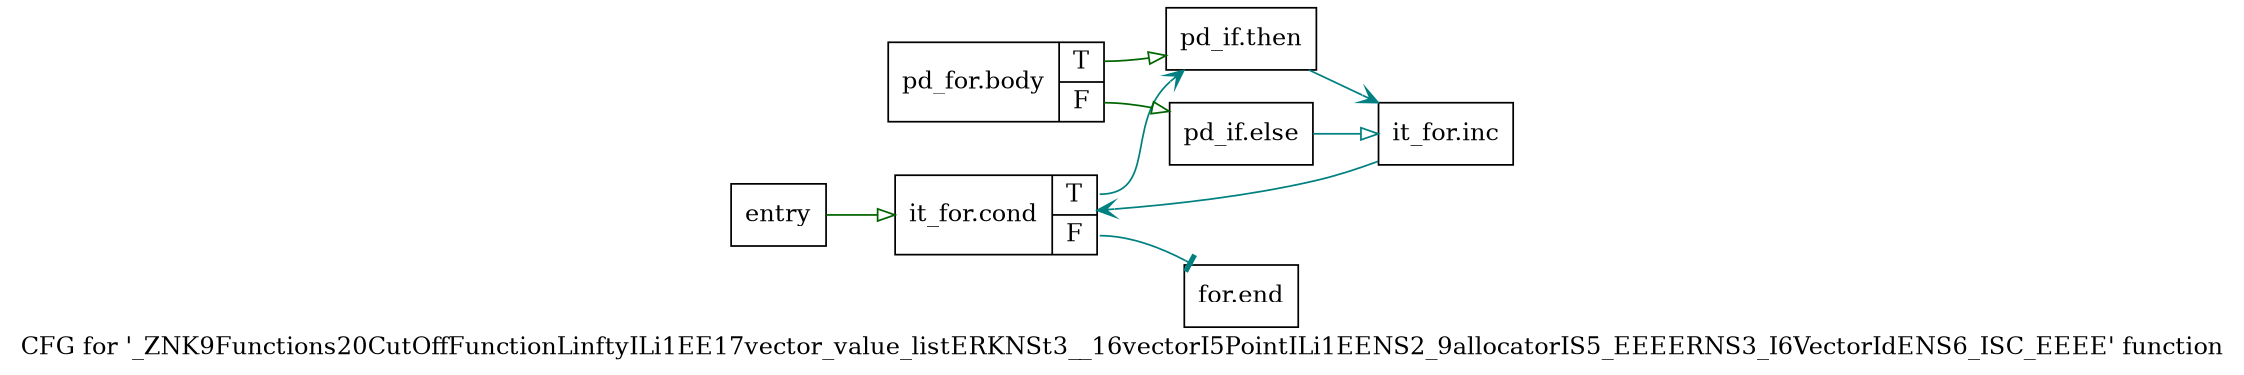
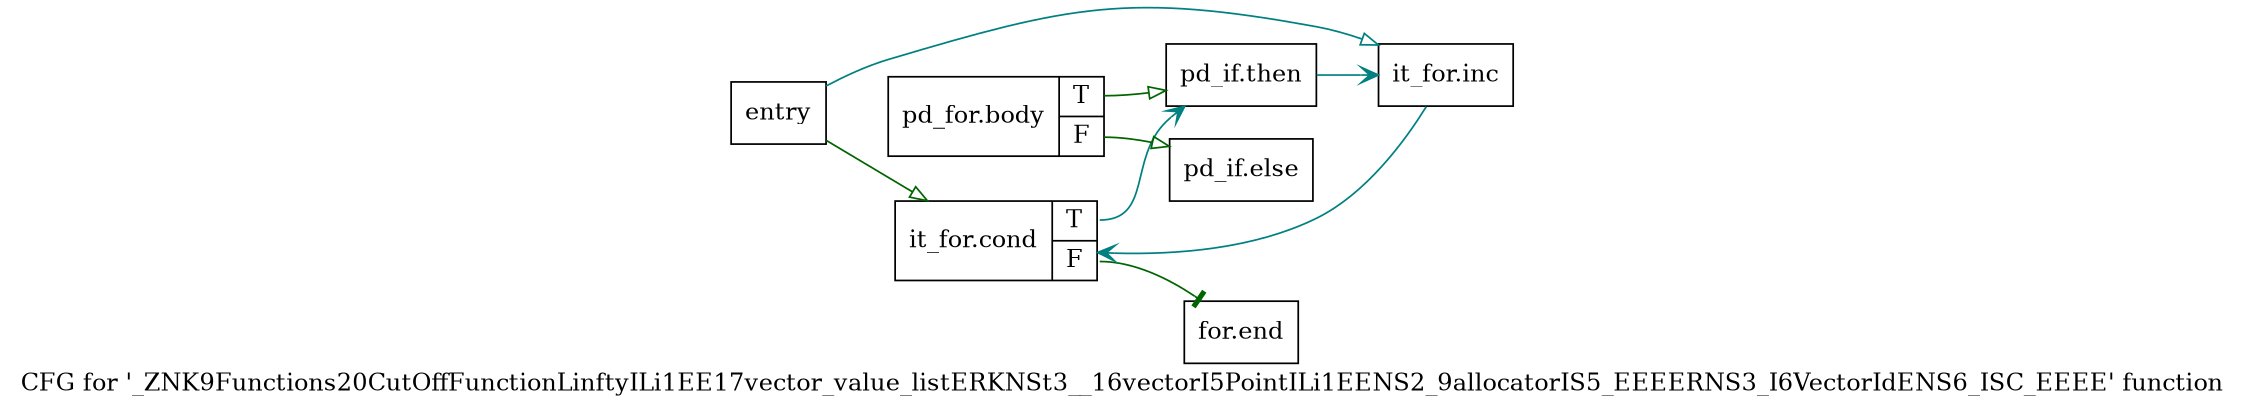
edge "pd_if.else" -> "it_for.inc": now "entry" -> "it_for.inc"
edge "it_for.cond" -> "for.end": color teal -> darkgreen
